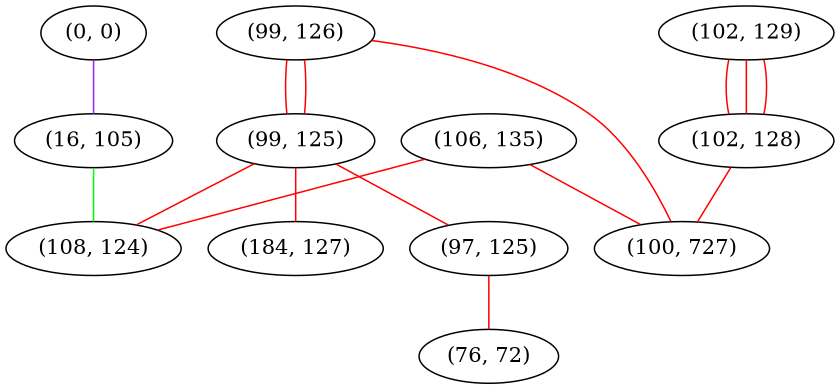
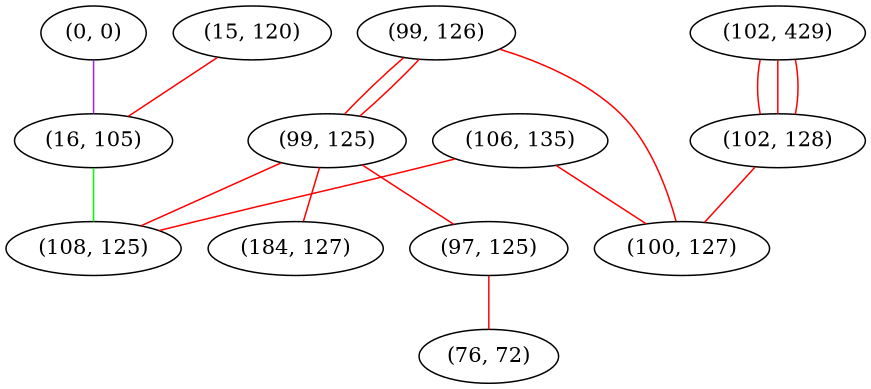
node "(15, 120)": added
node "(102, 129)": label "(102, 129)" -> "(102, 429)"
node "(108, 124)": label "(108, 124)" -> "(108, 125)"
node "(100, 727)": label "(100, 727)" -> "(100, 127)"
